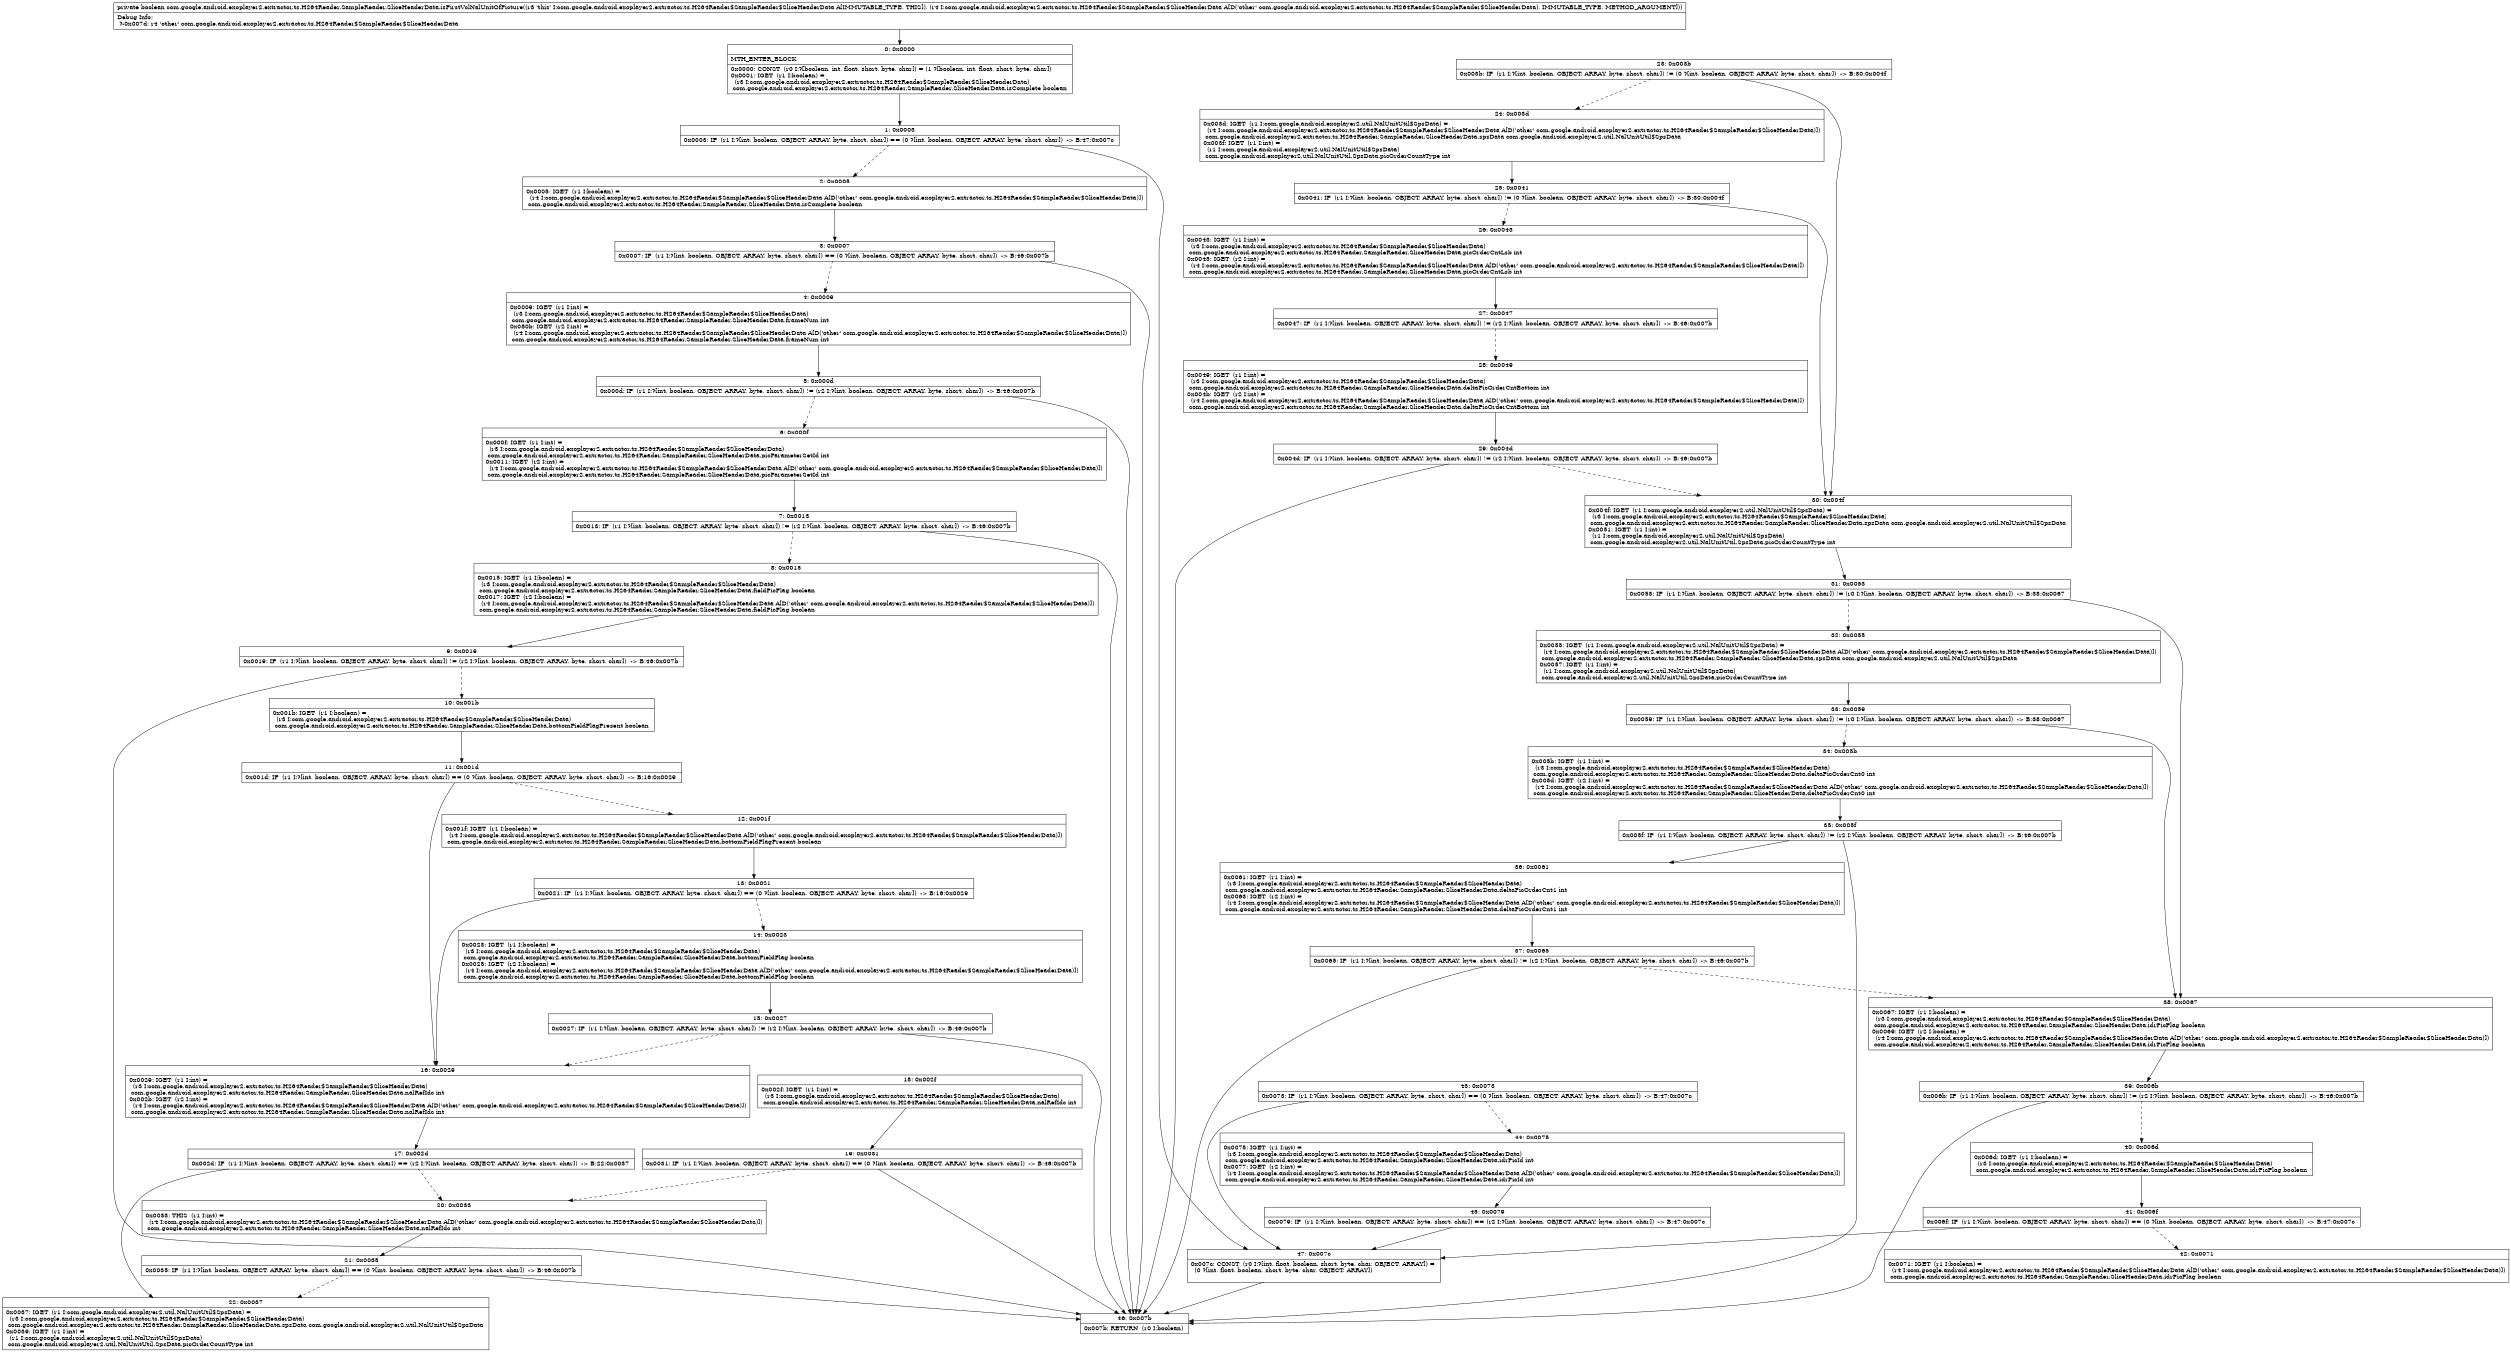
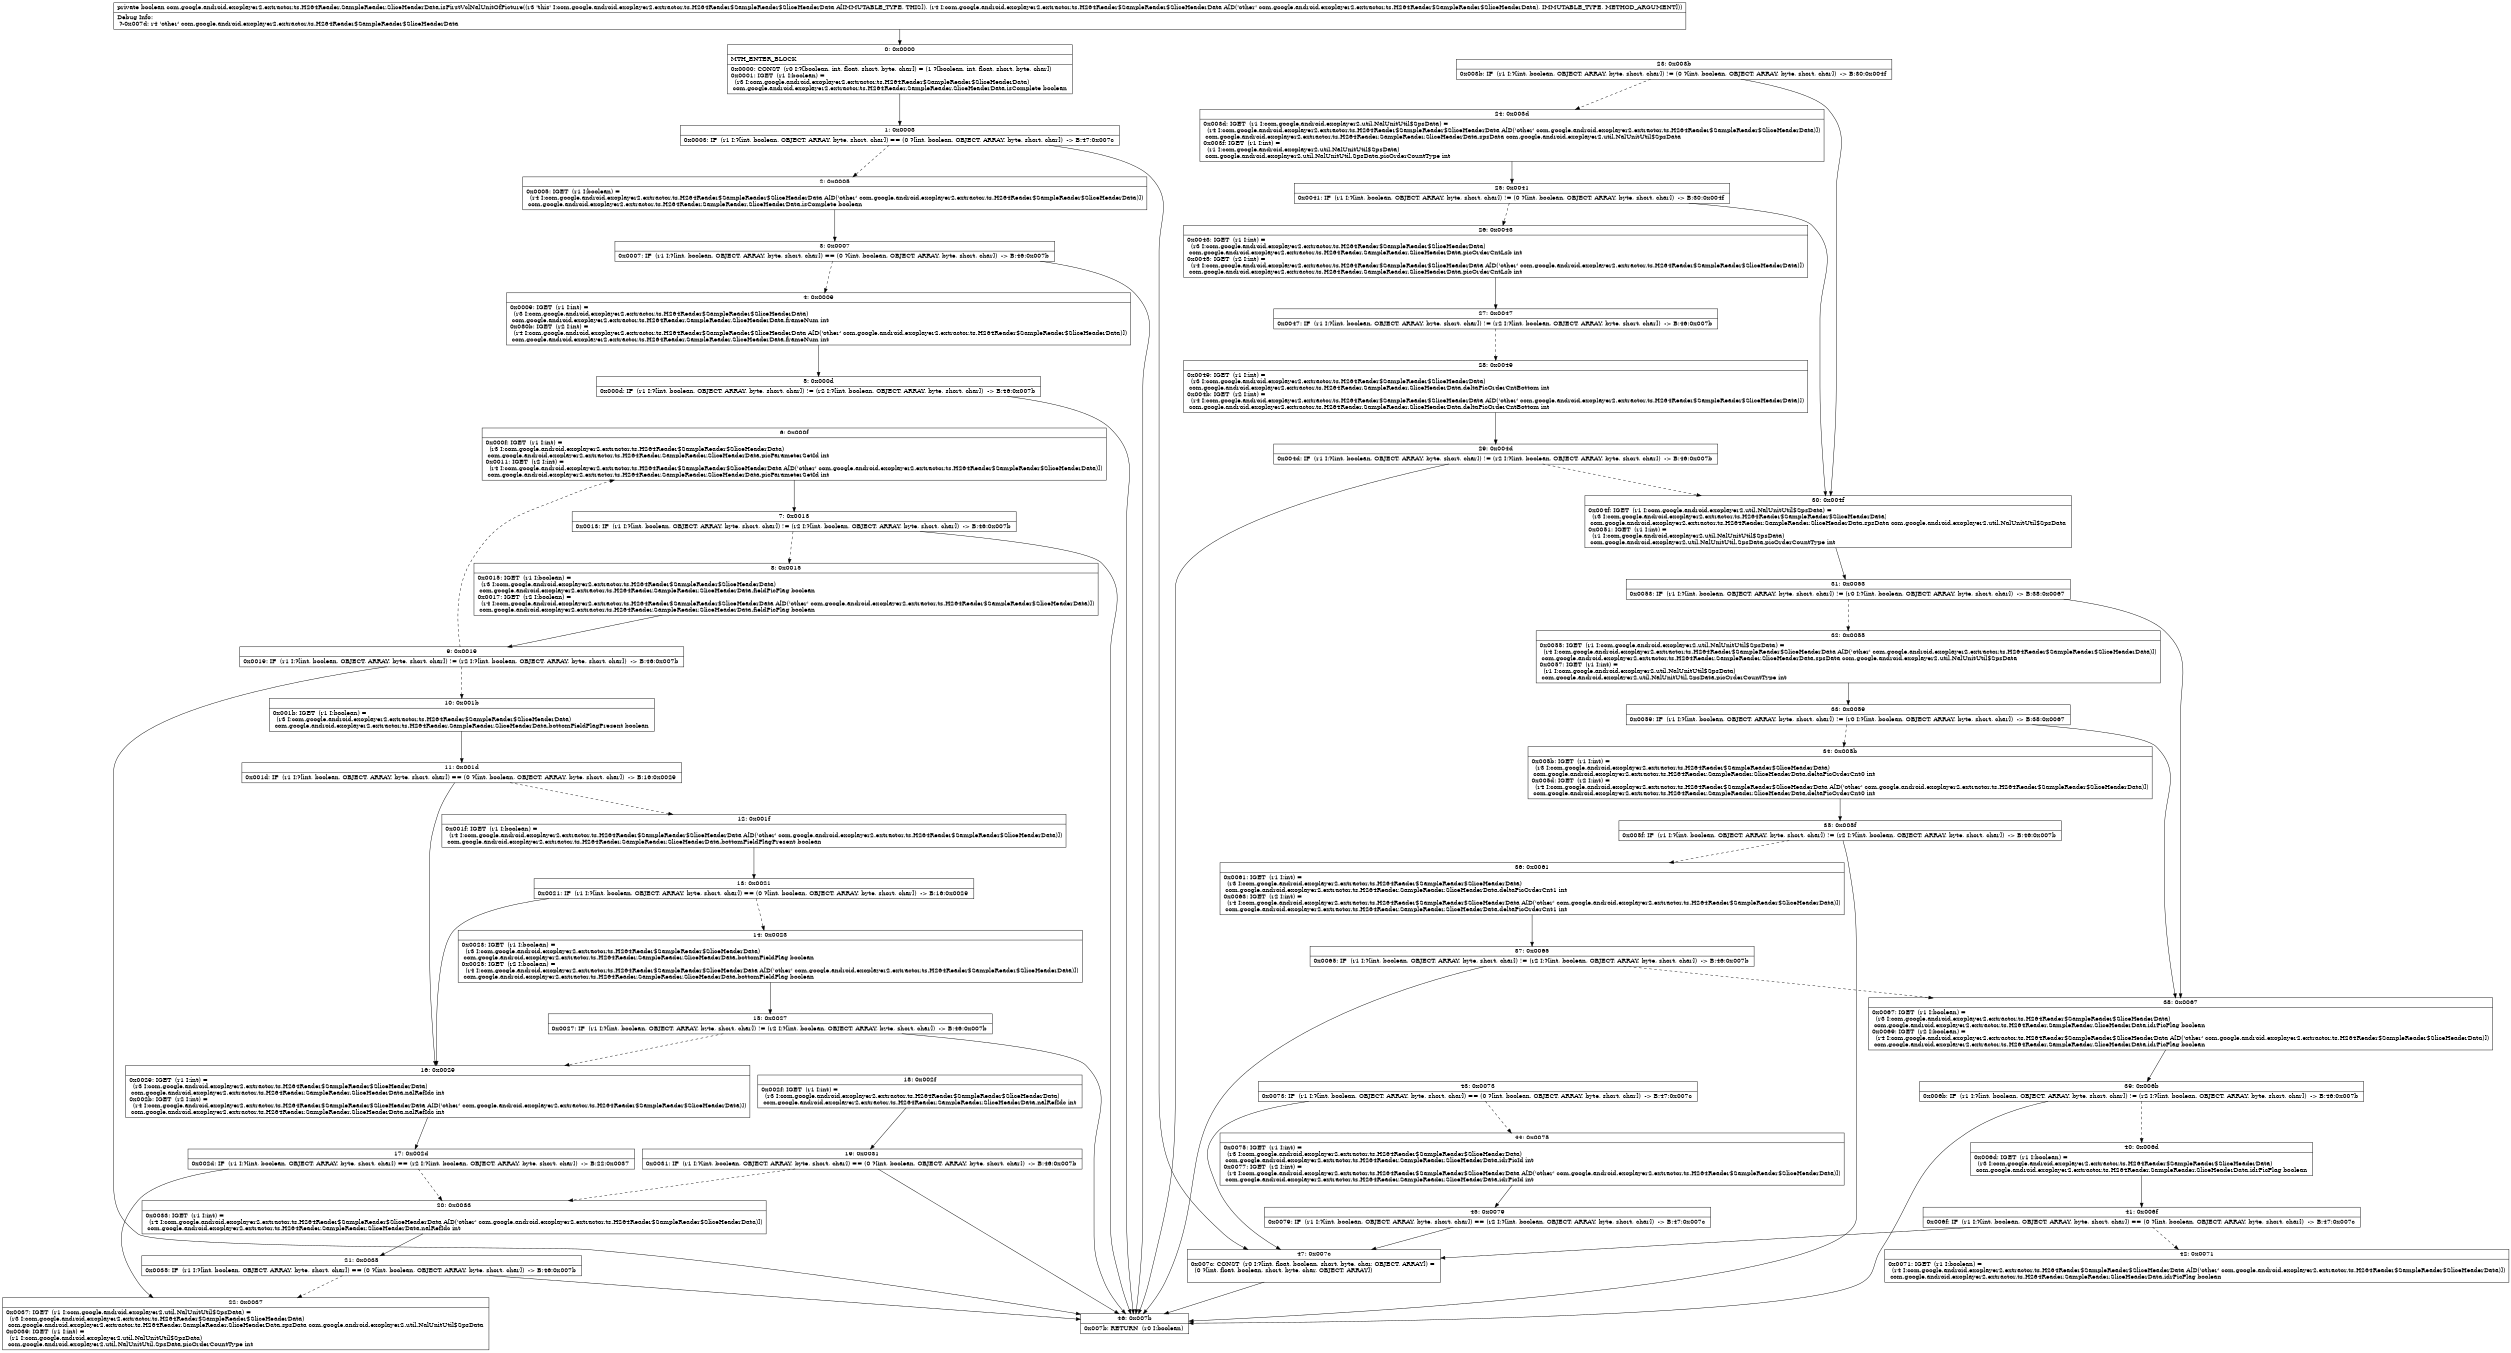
edge "5: 0x000d" -> "6: 0x000f": now "9: 0x0019" -> "6: 0x000f"
edge "35: 0x005f" -> "36: 0x0061": style solid -> dashed
node "20: 0x0033": text "0x0033: THIS  (r1 I:int) =" -> "0x0033: IGET  (r1 I:int) ="
